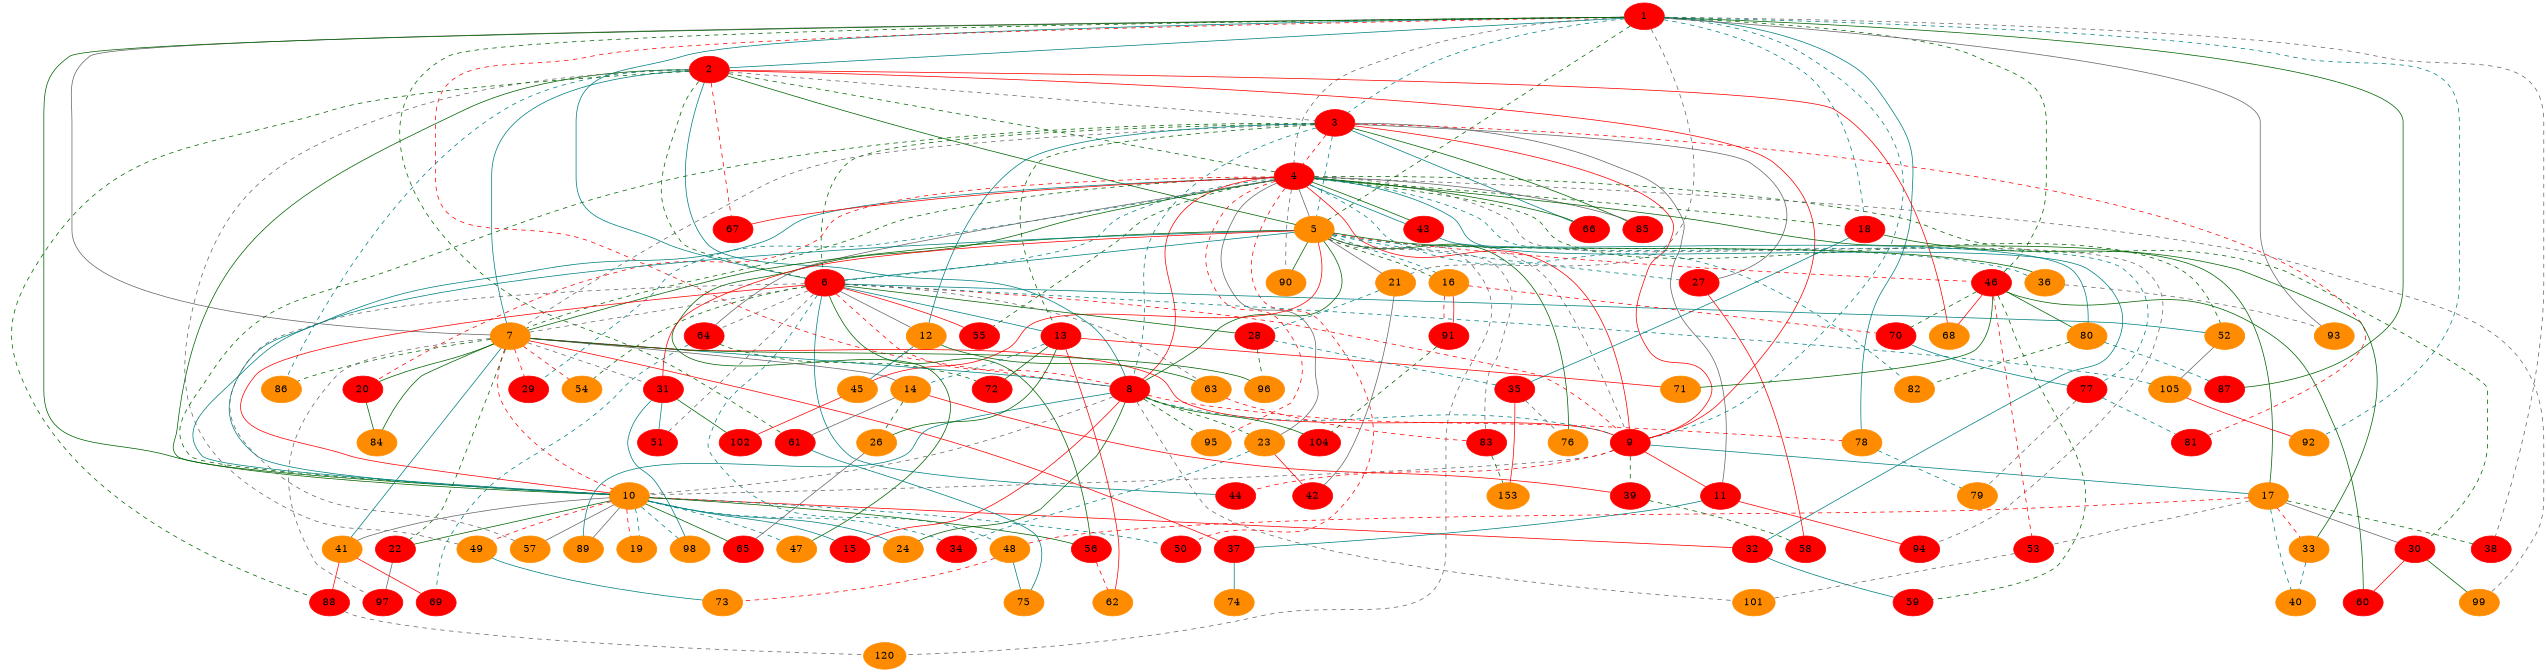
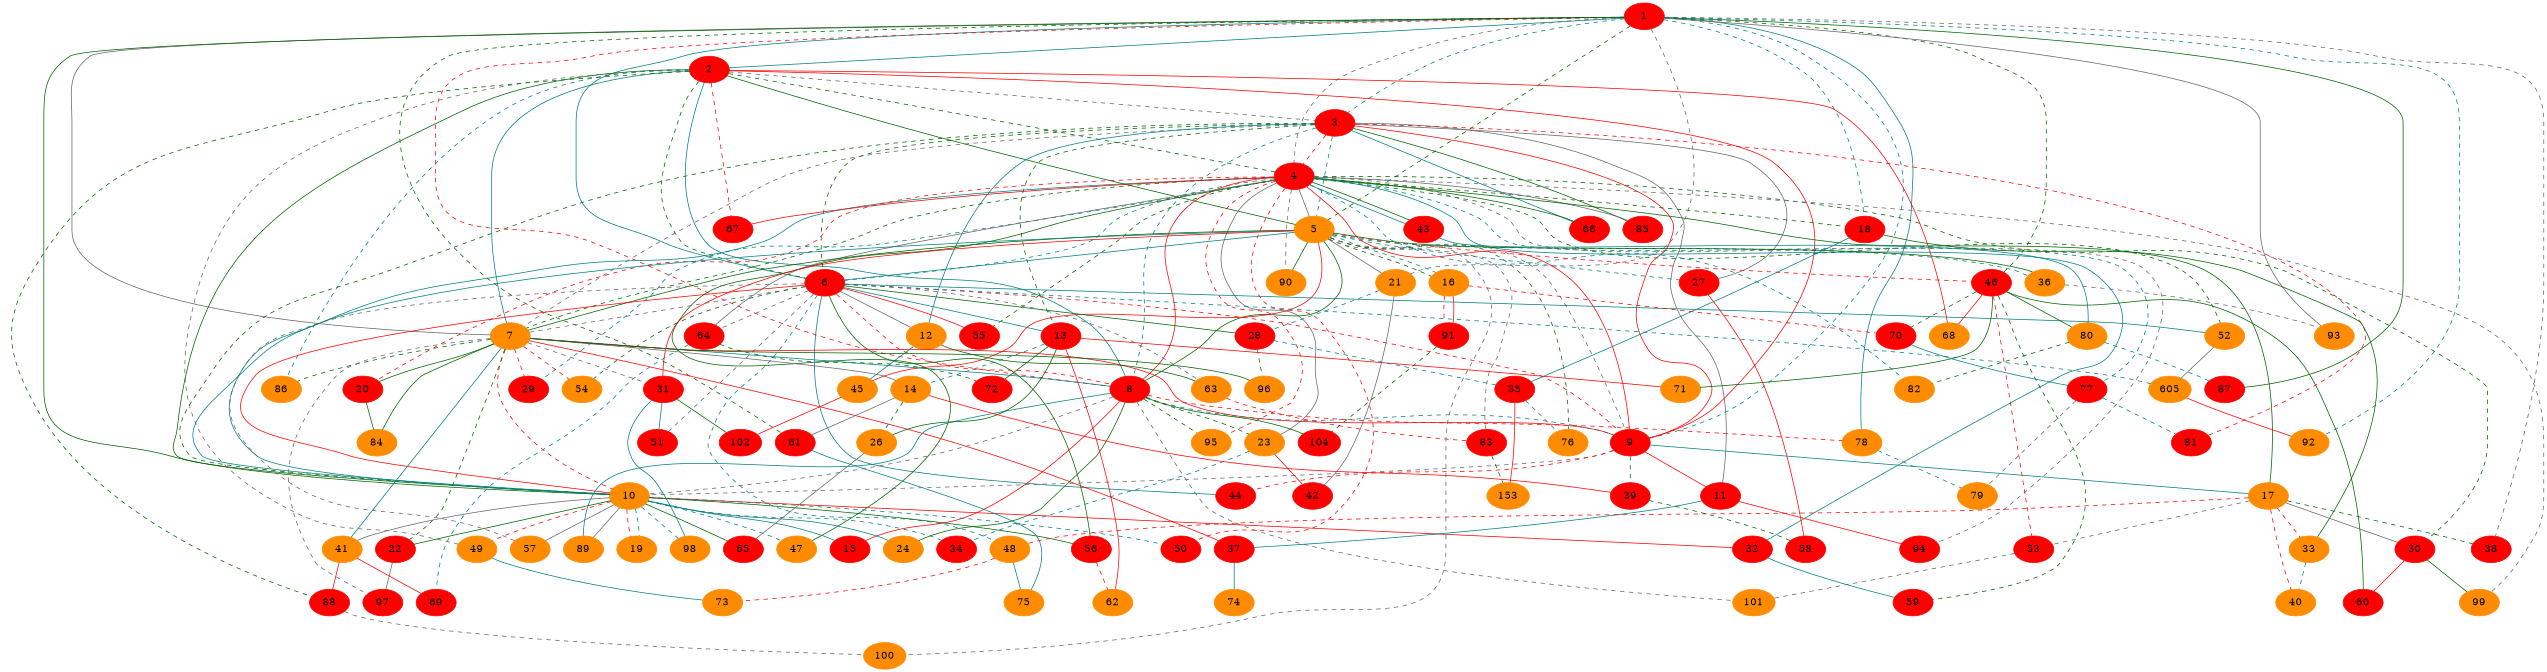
edge "5" -- "76": style solid -> dashed
node "105": label "105" -> "605"
edge "17" -- "40": color teal -> red
node "120": label "120" -> "100"
